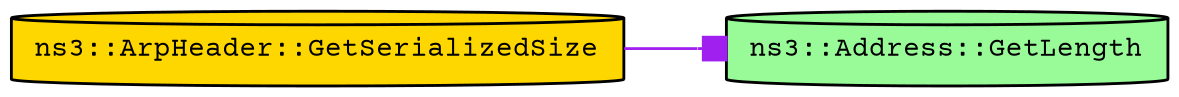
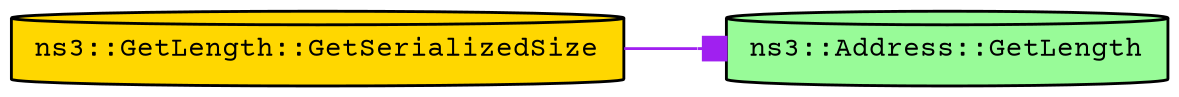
node "ns3::ArpHeader::GetSerializedSize": label "ns3::ArpHeader::GetSerializedSize" -> "ns3::GetLength::GetSerializedSize"
